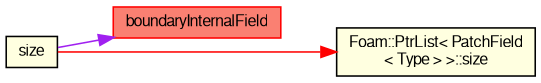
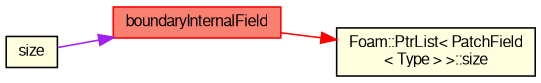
edge "size" -> "Foam::PtrList< PatchField < Type > >::size": now "boundaryInternalField" -> "Foam::PtrList< PatchField < Type > >::size"
